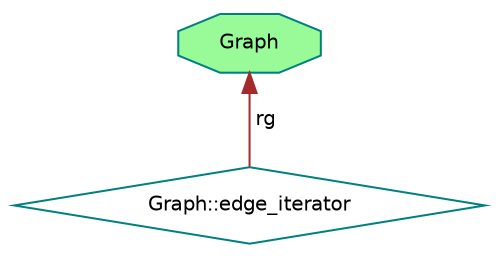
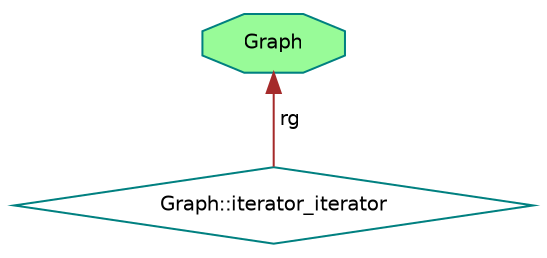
node "Graph::edge_iterator": label "Graph::edge_iterator" -> "Graph::iterator_iterator"
